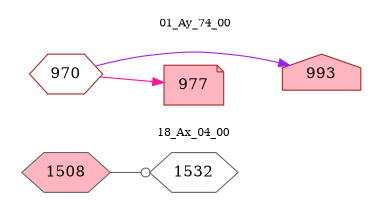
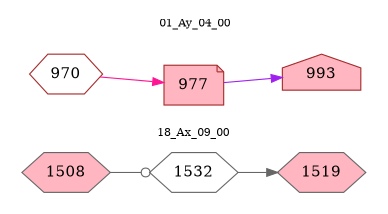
cluster "01_Ay_74_00": label "01_Ay_74_00" -> "01_Ay_04_00"
edge "970" -> "993": now "977" -> "993"
cluster "18_Ax_04_00": label "18_Ax_04_00" -> "18_Ax_09_00"
node "1519": added
